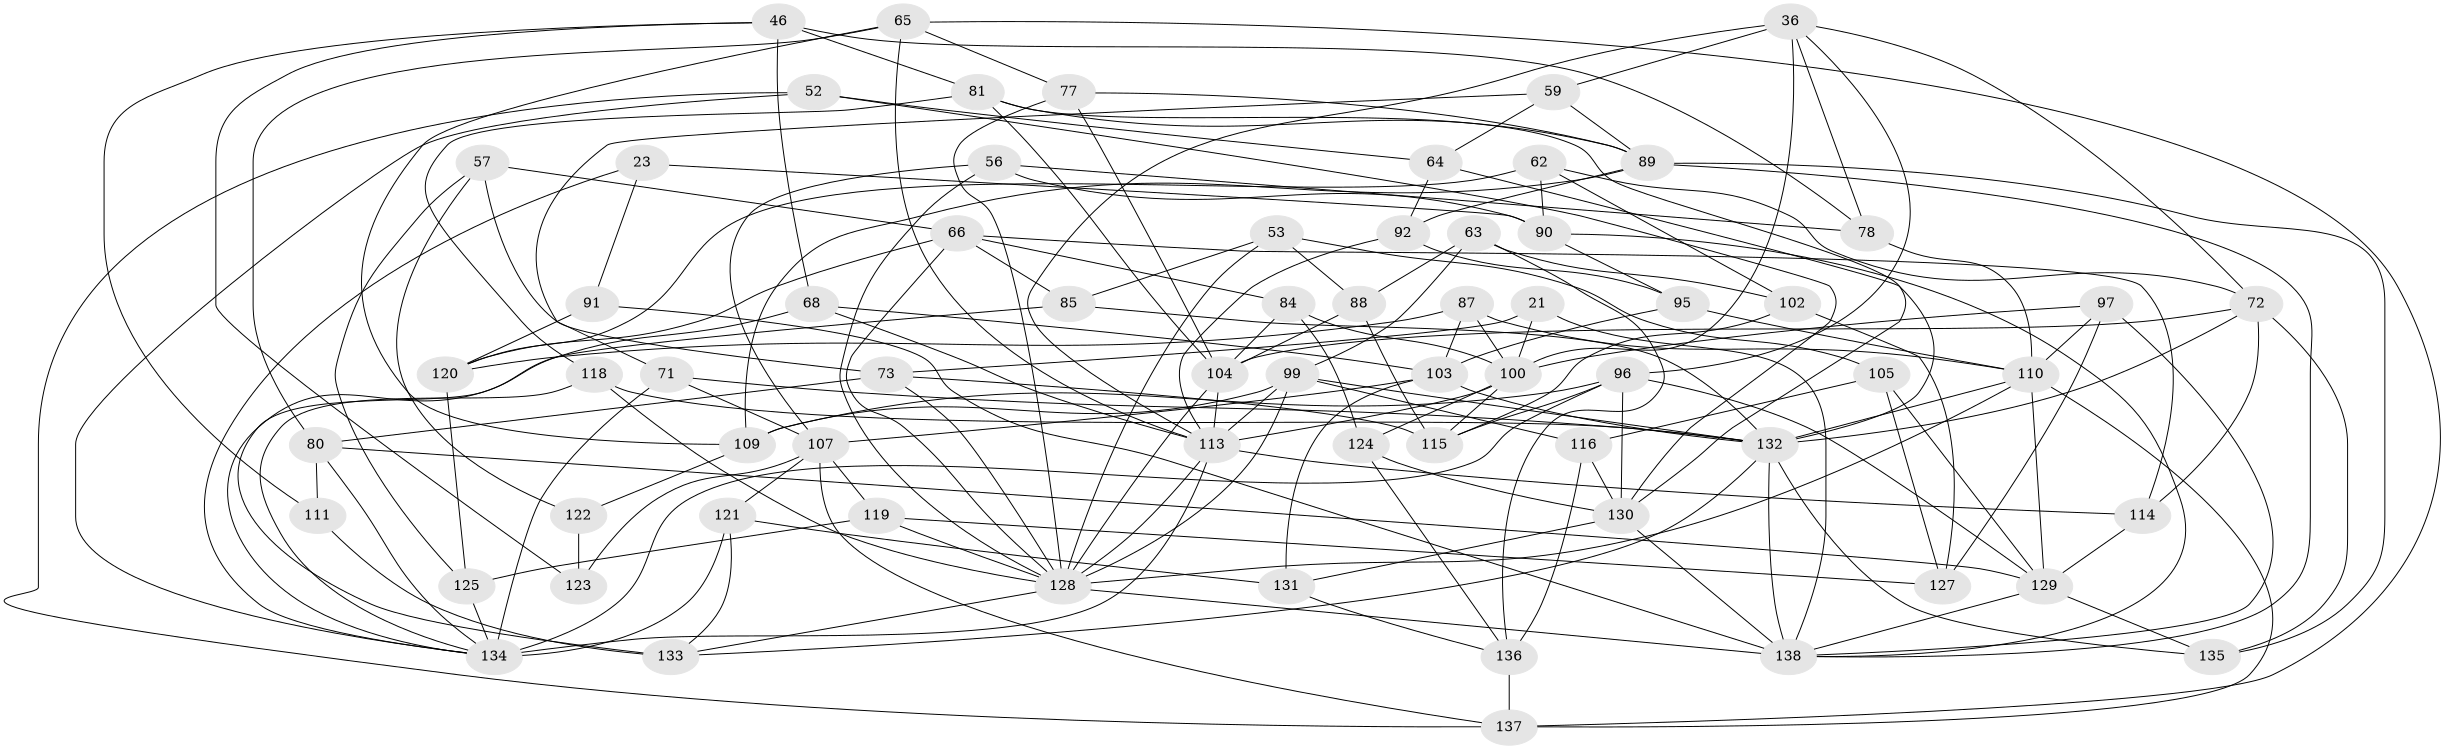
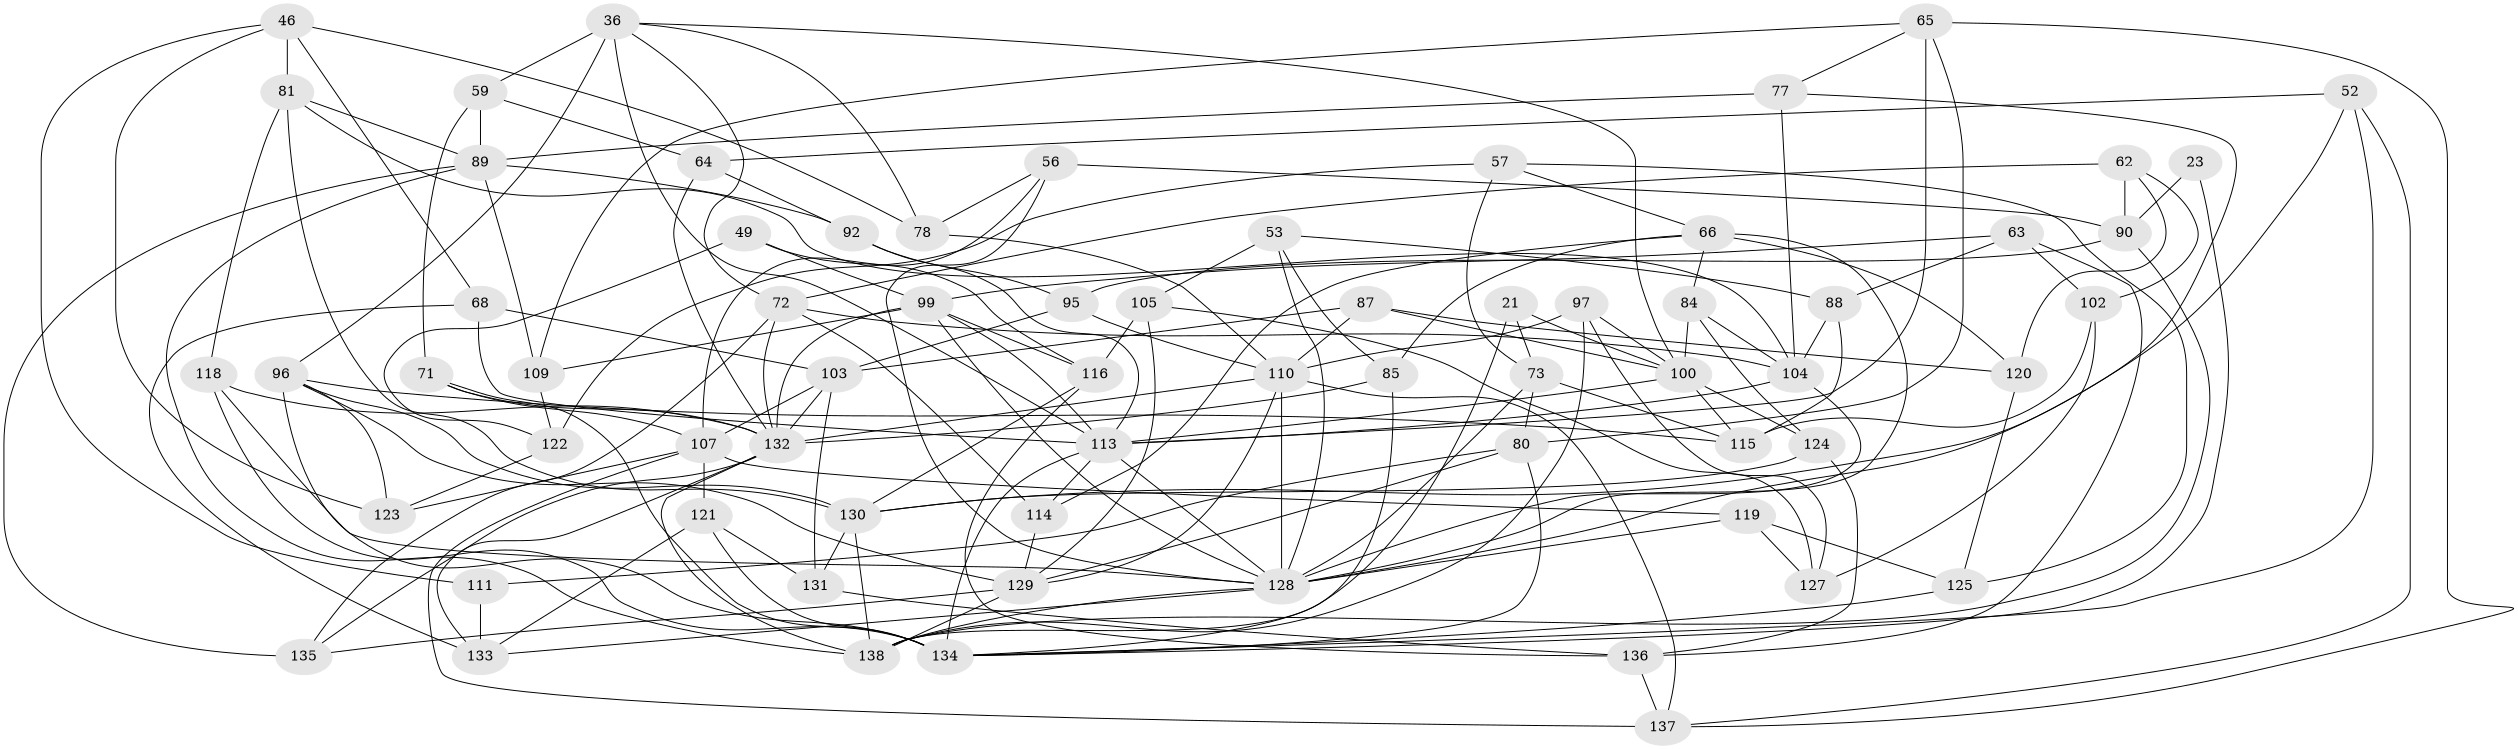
node "49": added
node "91": removed
edge "96" -- "109": now "96" -- "123"
